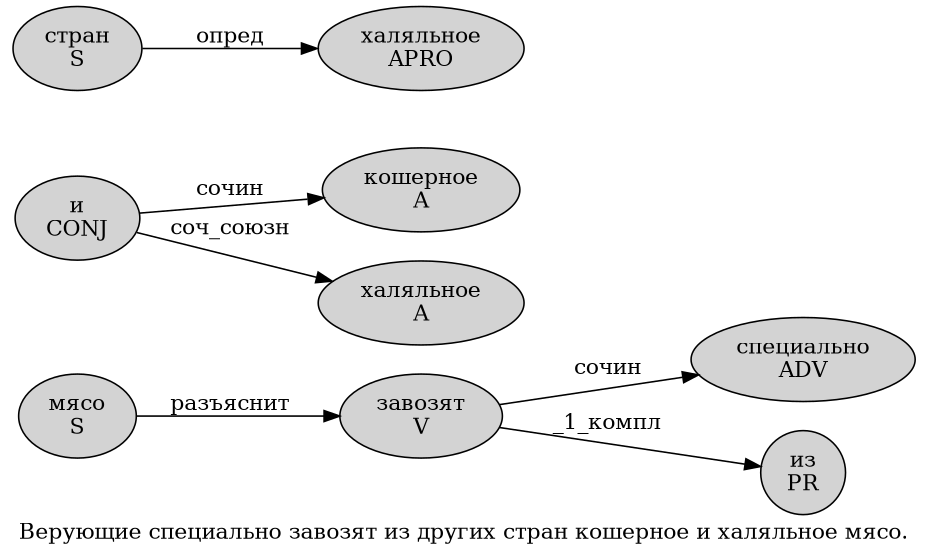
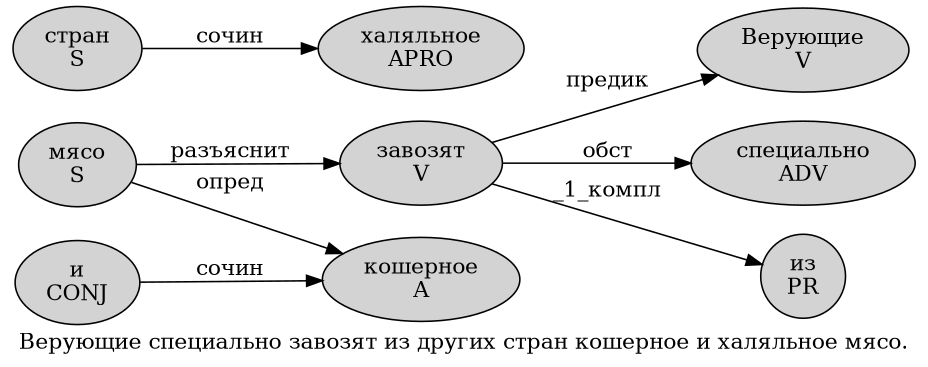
edge "стран S" -> "халяльное APRO": label "опред" -> "сочин"
node "Верующие V": added
edge "мясо S" -> "кошерное A": added, label "опред"
node "халяльное A": removed
edge "завозят V" -> "специально ADV": label "сочин" -> "обст"
